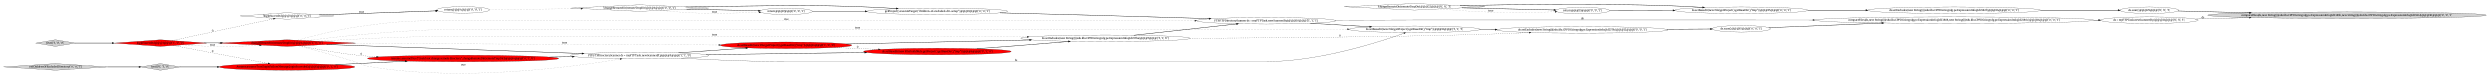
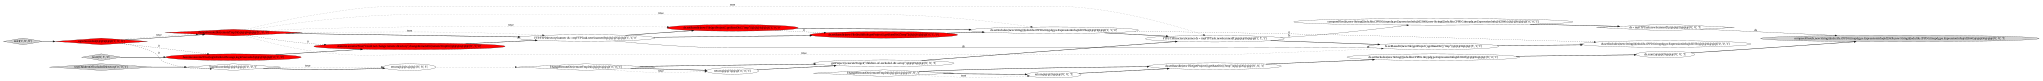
node "ds = myFTPTask.newScanner(ftp)@@@21@@@['0', '0', '1']": shape ellipse -> diamond
node "ds.scan()@@@15@@@['0', '0', '1']": removed
edge "testChildrenOfExcludedDirectory['0', '0', '1']" -> "test1['0', '1', '0']": now "testChildrenOfExcludedDirectory['0', '0', '1']" -> "!loginSuceeded@@@3@@@['0', '0', '1']"
